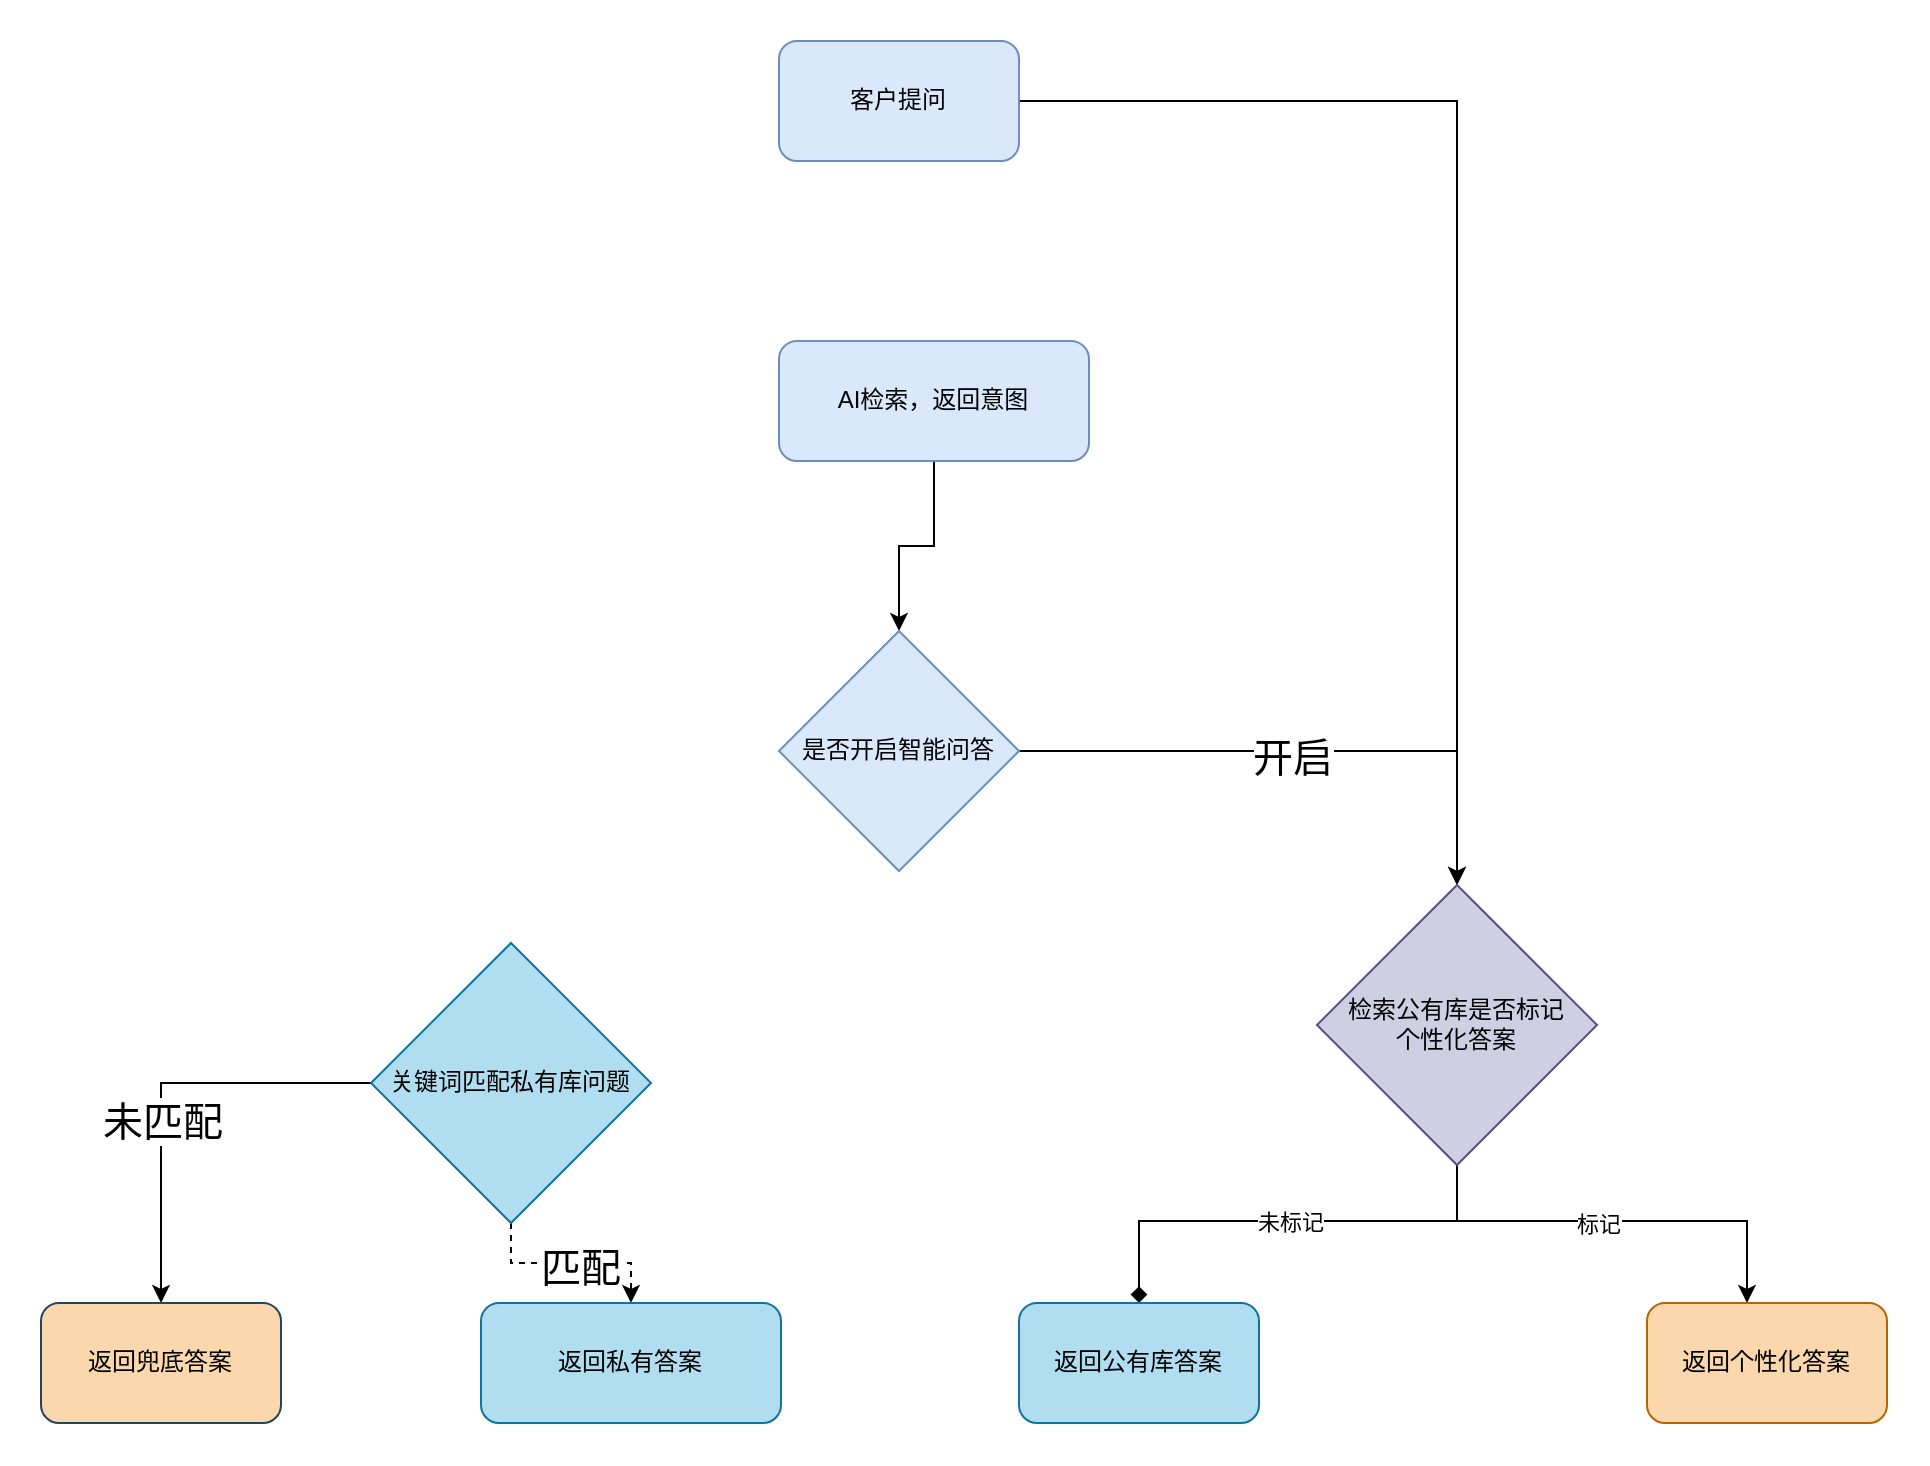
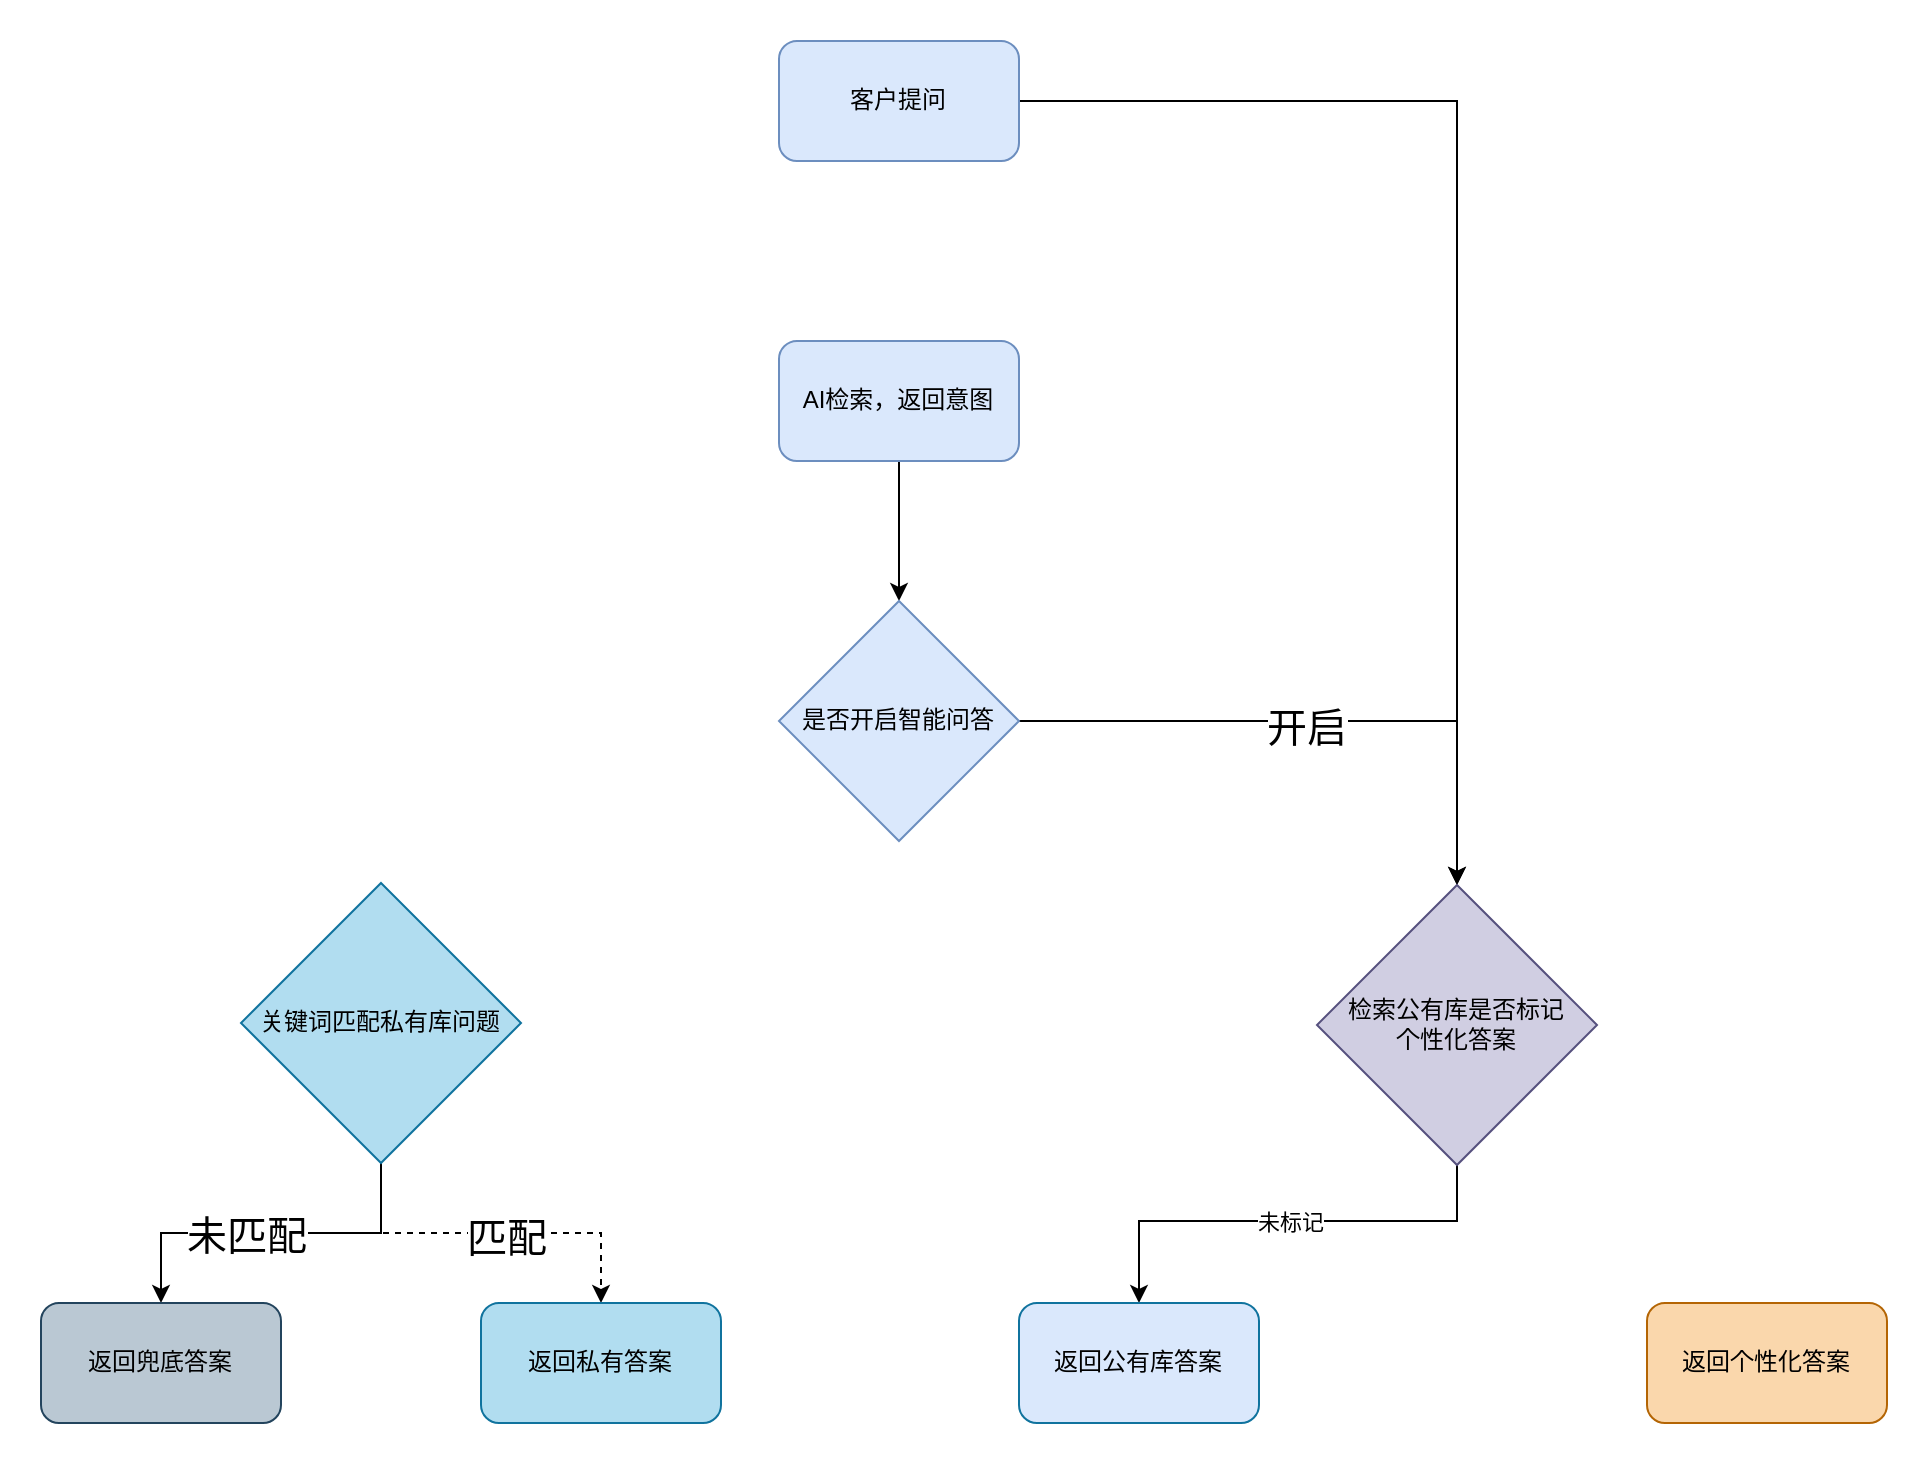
node "AI检索，返回意图": size 310x120 -> 240x120
node "是否开启智能问答": moved (899, 751) -> (899, 721)
node "关键词匹配私有库问题": moved (511, 1083) -> (381, 1023)
edge "检索公有库是否标记 个性化答案" -> "返回个性化答案": removed, label "标记"
edge "检索公有库是否标记 个性化答案" -> "返回公有库答案": arrowhead diamond -> classic
node "返回兜底答案": fillcolor #fad7ac -> #bac8d3
node "返回私有答案": size 300x120 -> 240x120
node "返回公有库答案": fillcolor #b1ddf0 -> #dae8fc
